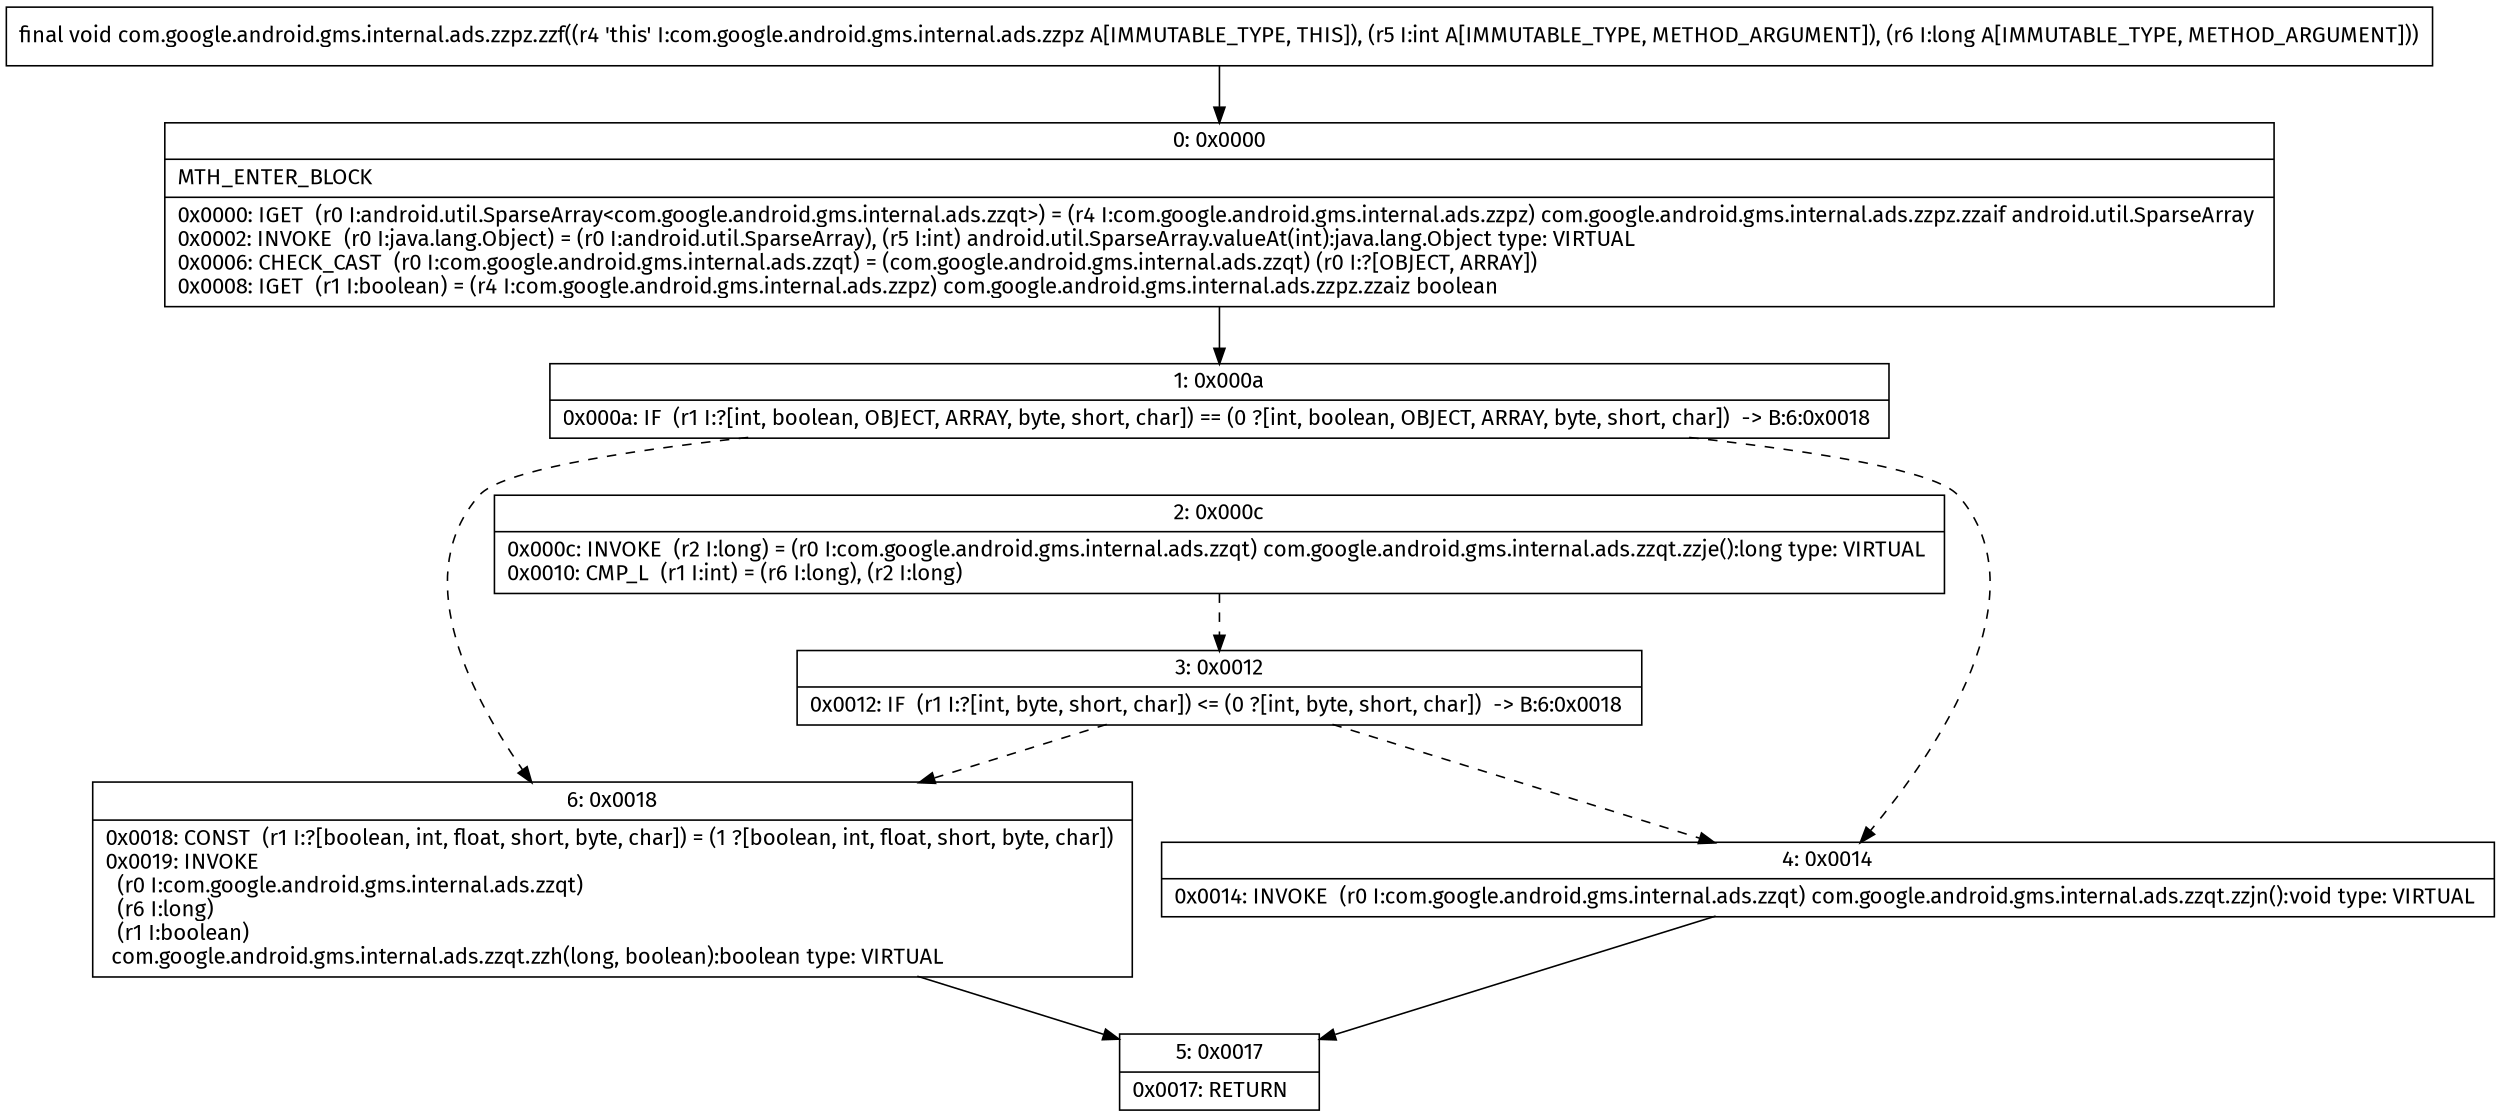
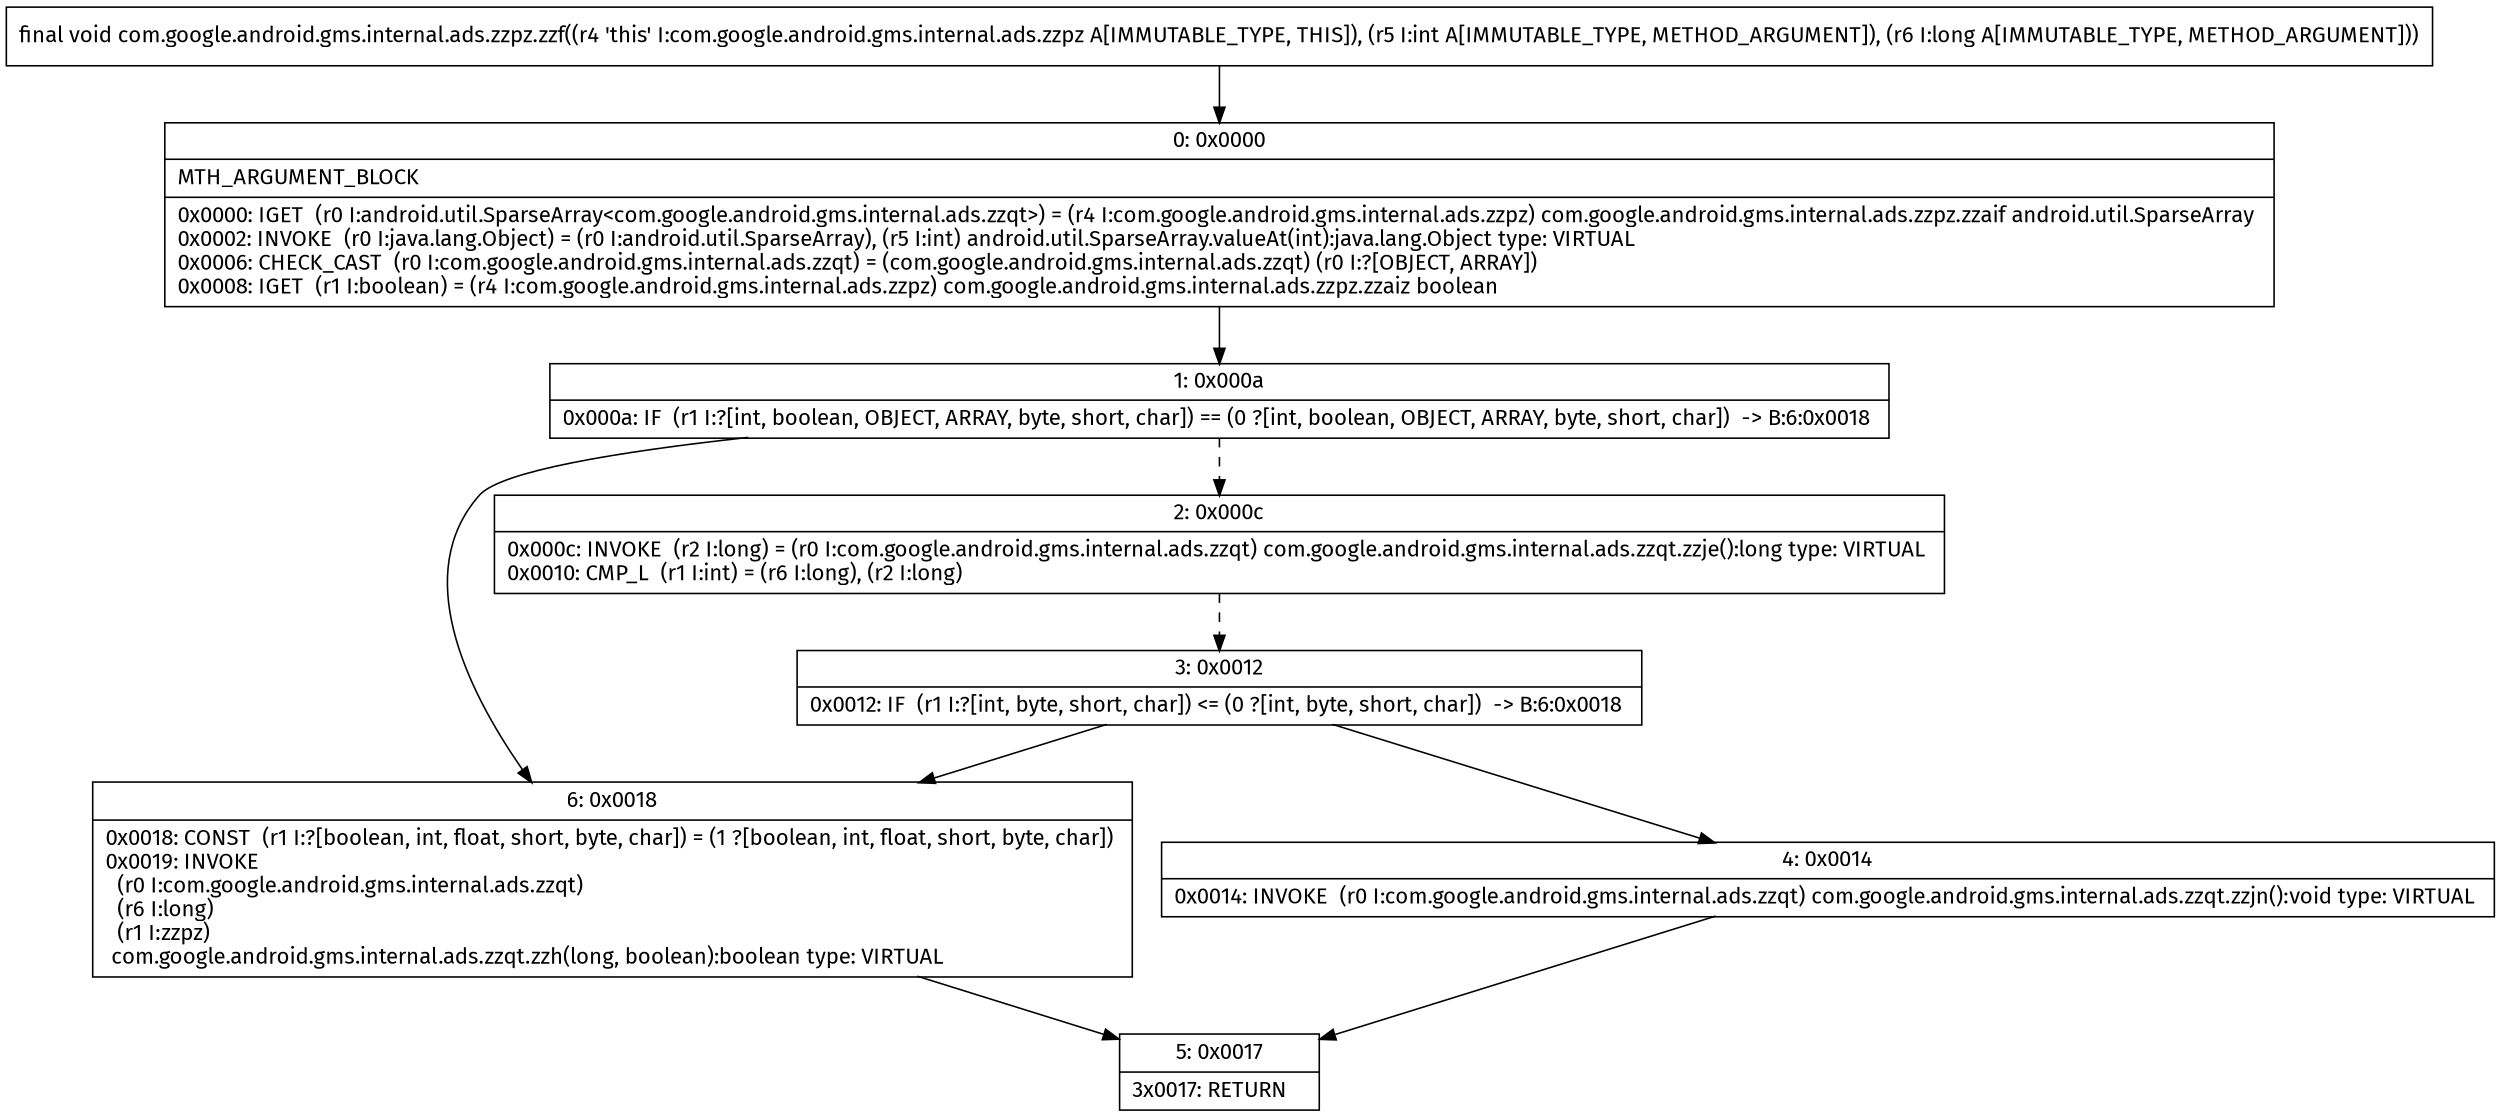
node "0: 0x0000": text "MTH_ENTER_BLOCK" -> "MTH_ARGUMENT_BLOCK"
edge "1: 0x000a" -> "6: 0x0018": style dashed -> solid
edge "1: 0x000a" -> "4: 0x0014": now "1: 0x000a" -> "2: 0x000c"
edge "3: 0x0012" -> "6: 0x0018": style dashed -> solid
edge "3: 0x0012" -> "4: 0x0014": style dashed -> solid
node "6: 0x0018": text "(r1 I:boolean)" -> "(r1 I:zzpz)"
node "5: 0x0017": text "0x0017: RETURN" -> "3x0017: RETURN"
